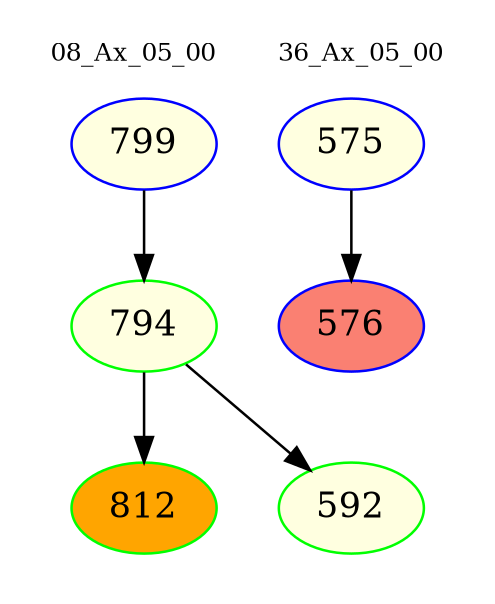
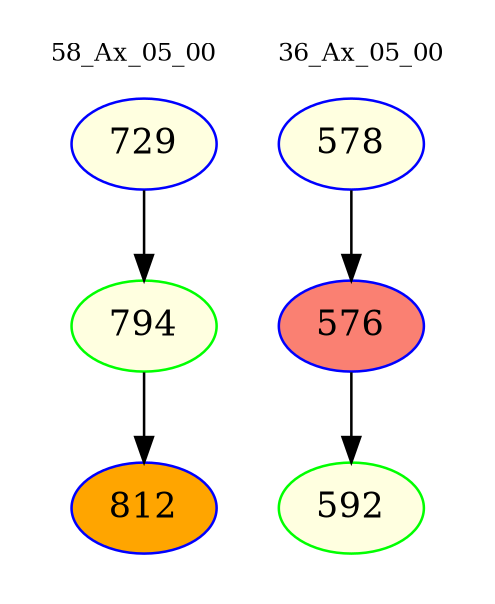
cluster "08_Ax_05_00": label "08_Ax_05_00" -> "58_Ax_05_00"
node "799": label "799" -> "729"
node "575": label "575" -> "578"
edge "794" -> "592": now "576" -> "592"
node "812": color green -> blue
